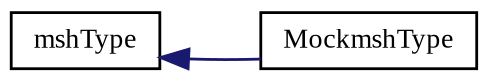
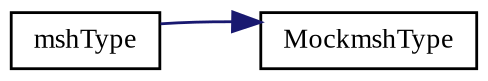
edge "MockmshType" -> "mshType": reversed
